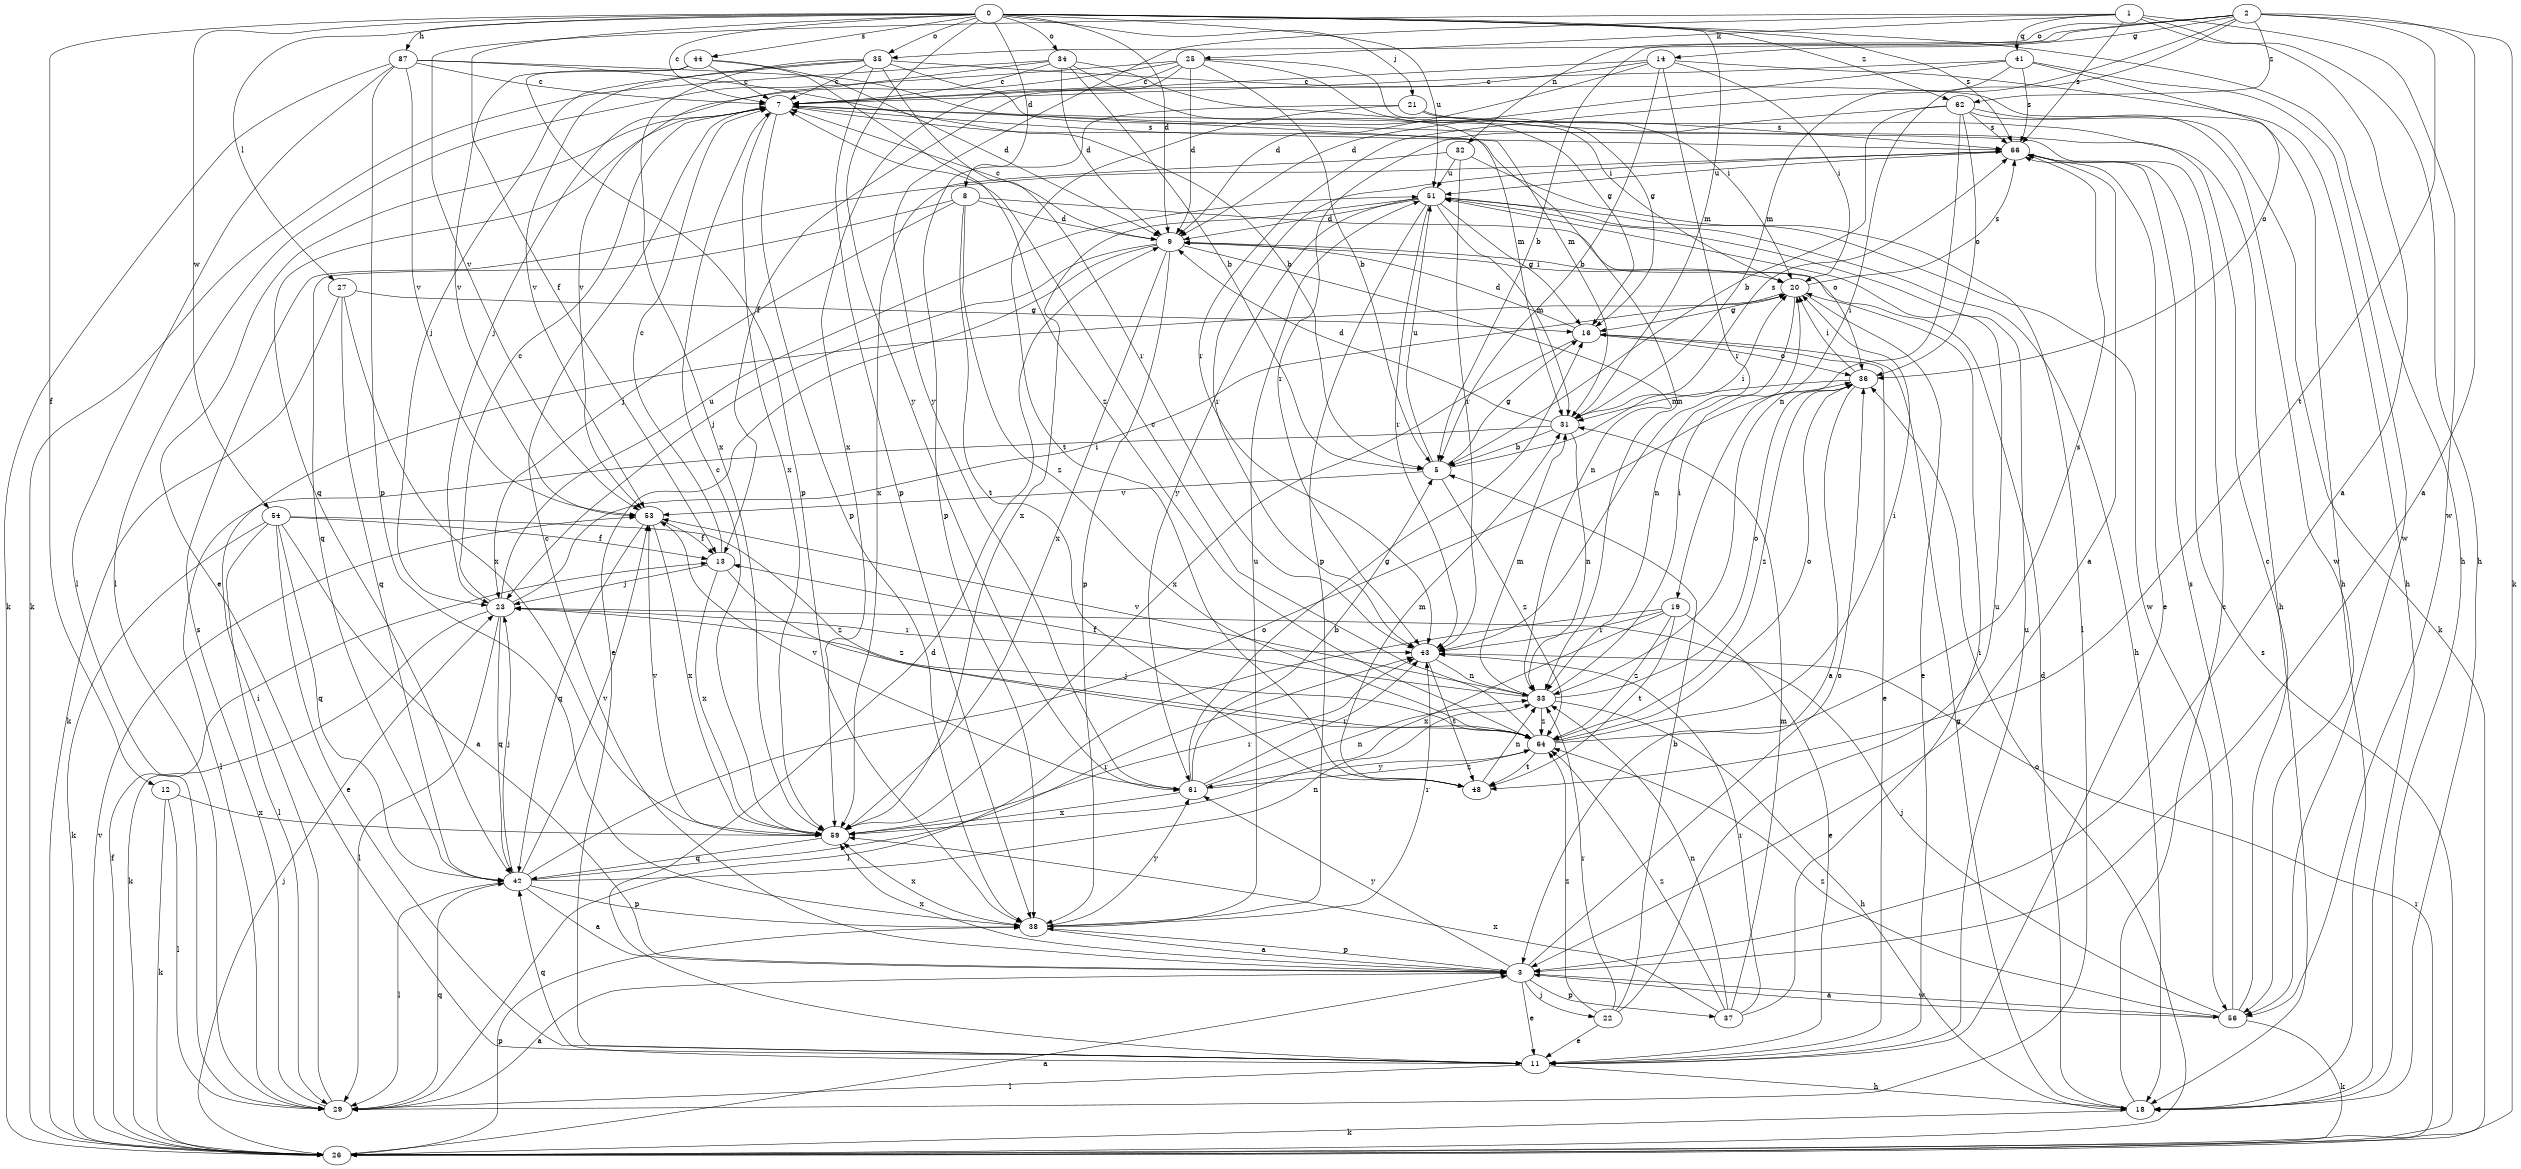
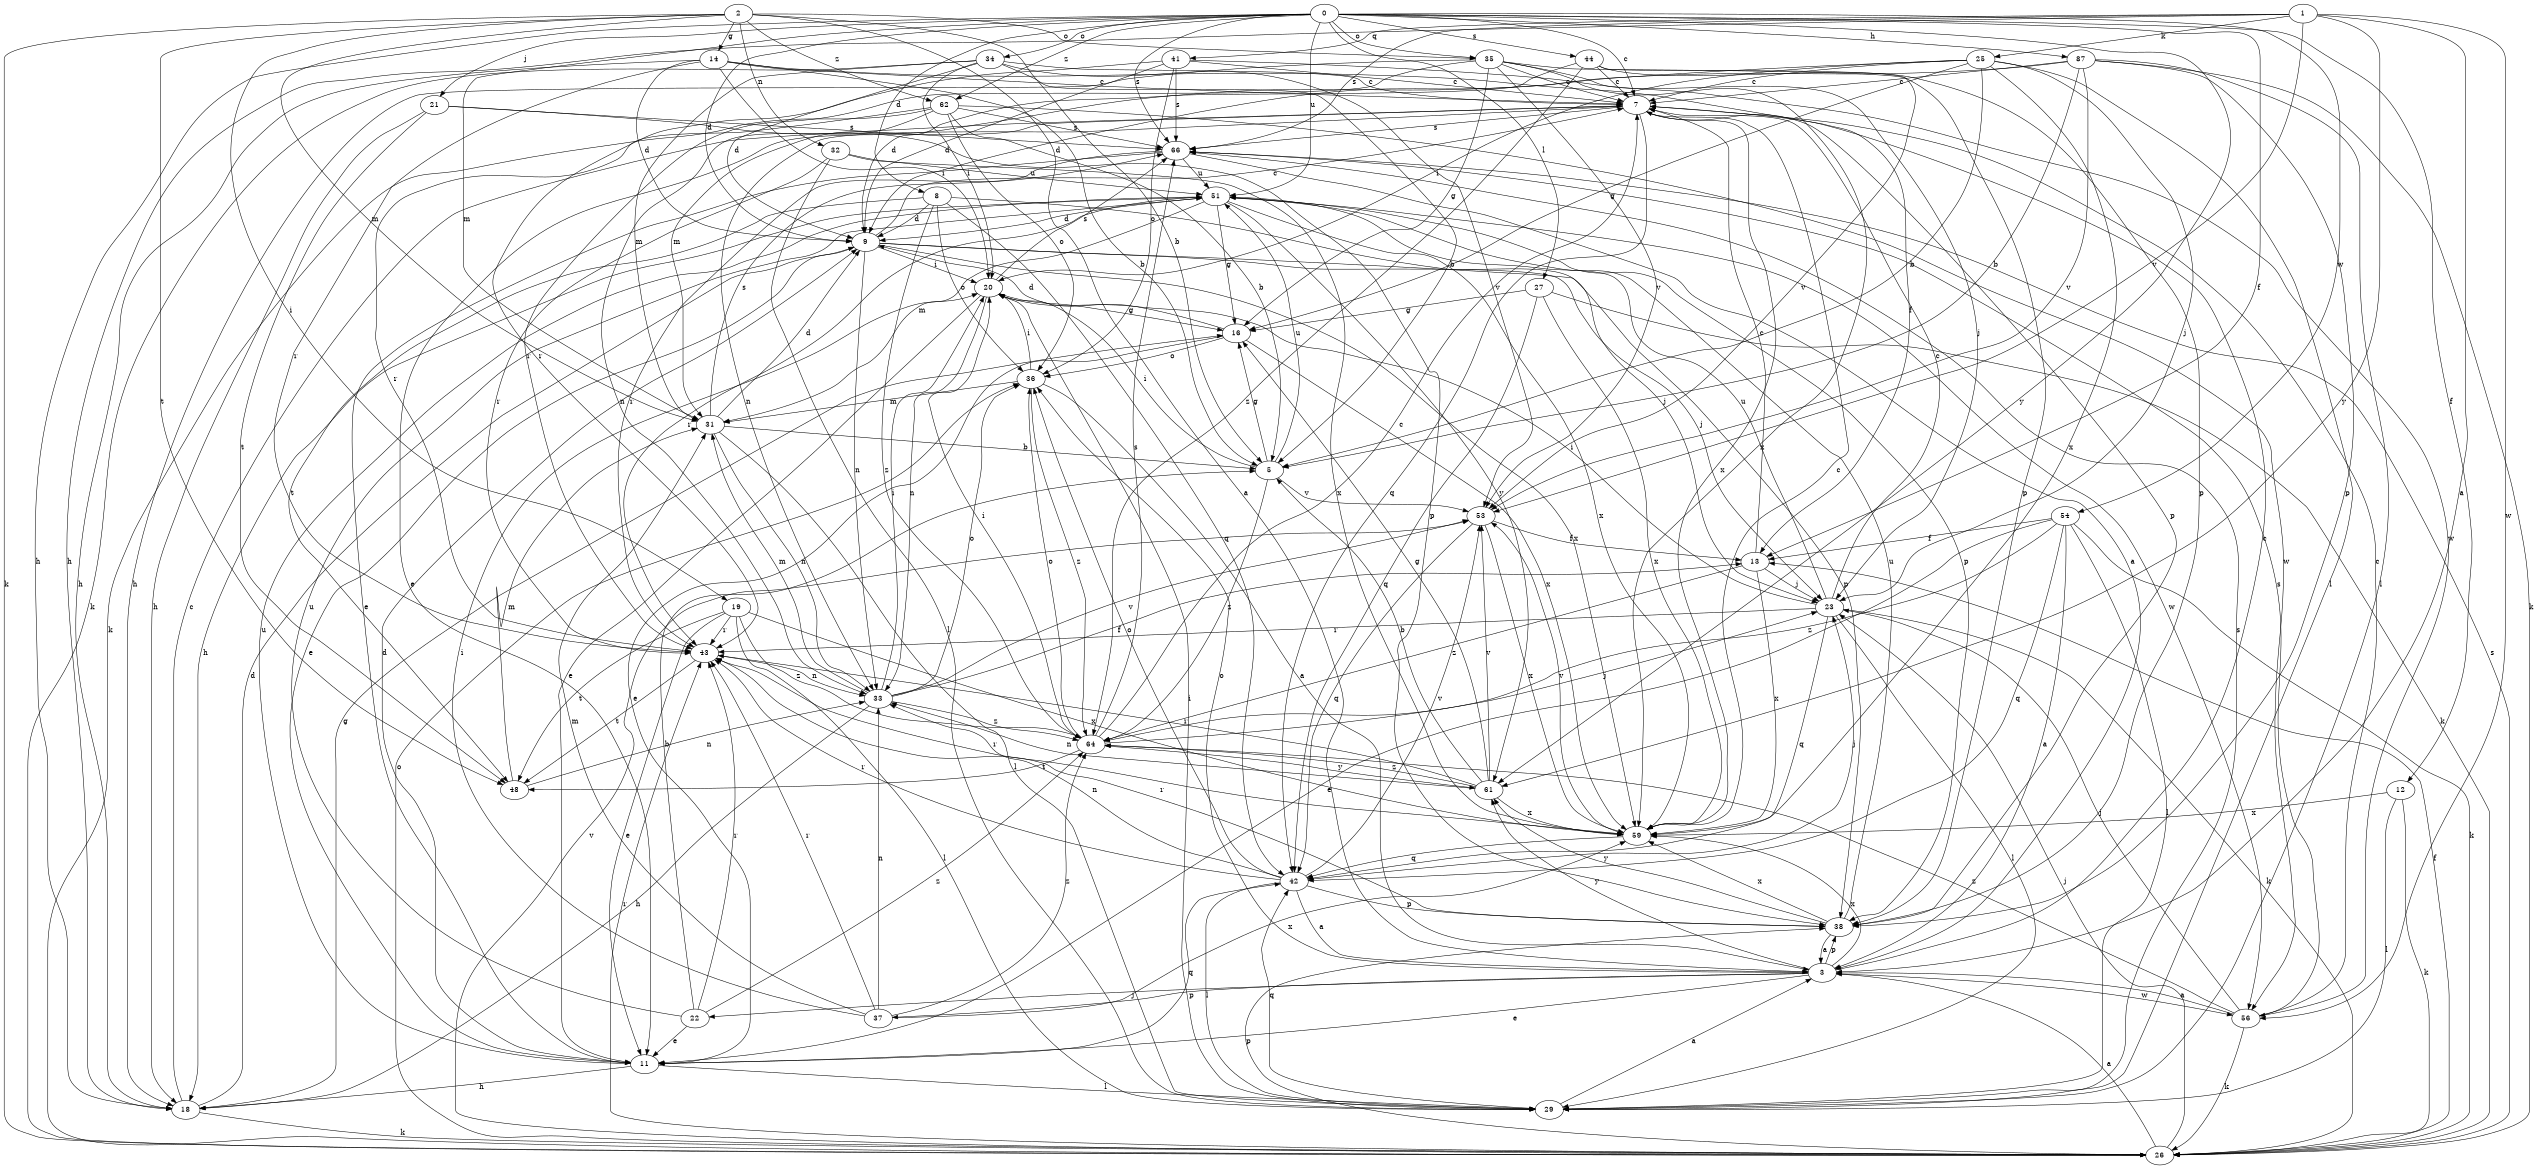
edge "22" -> "33": now "22" -> "43"
